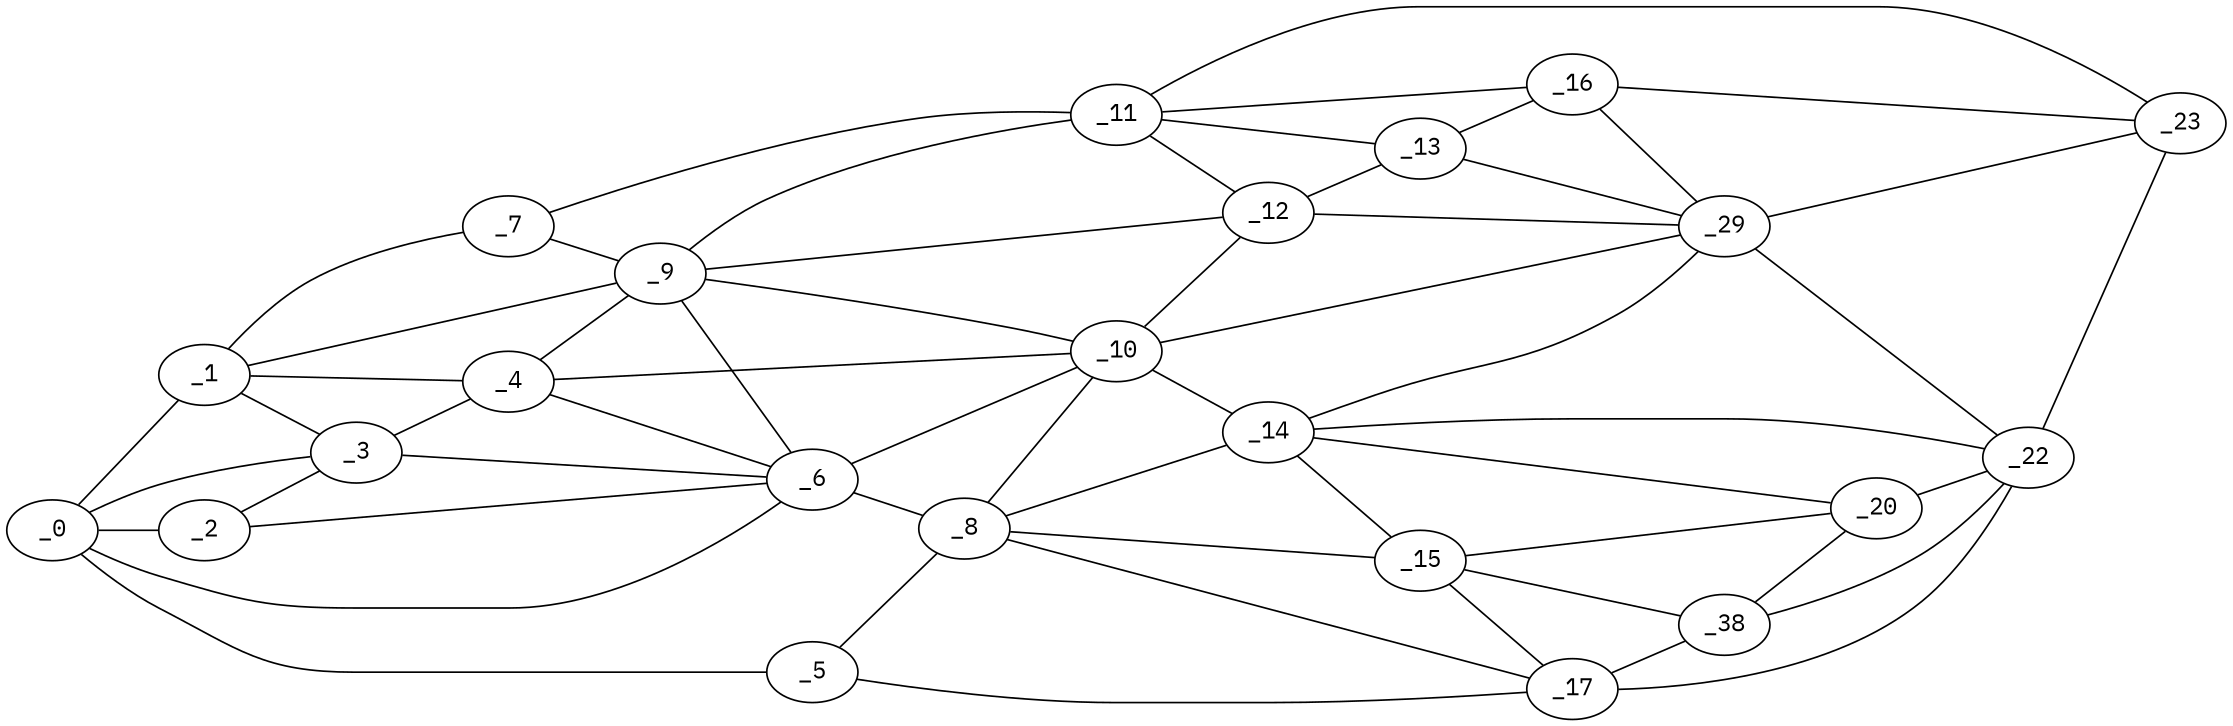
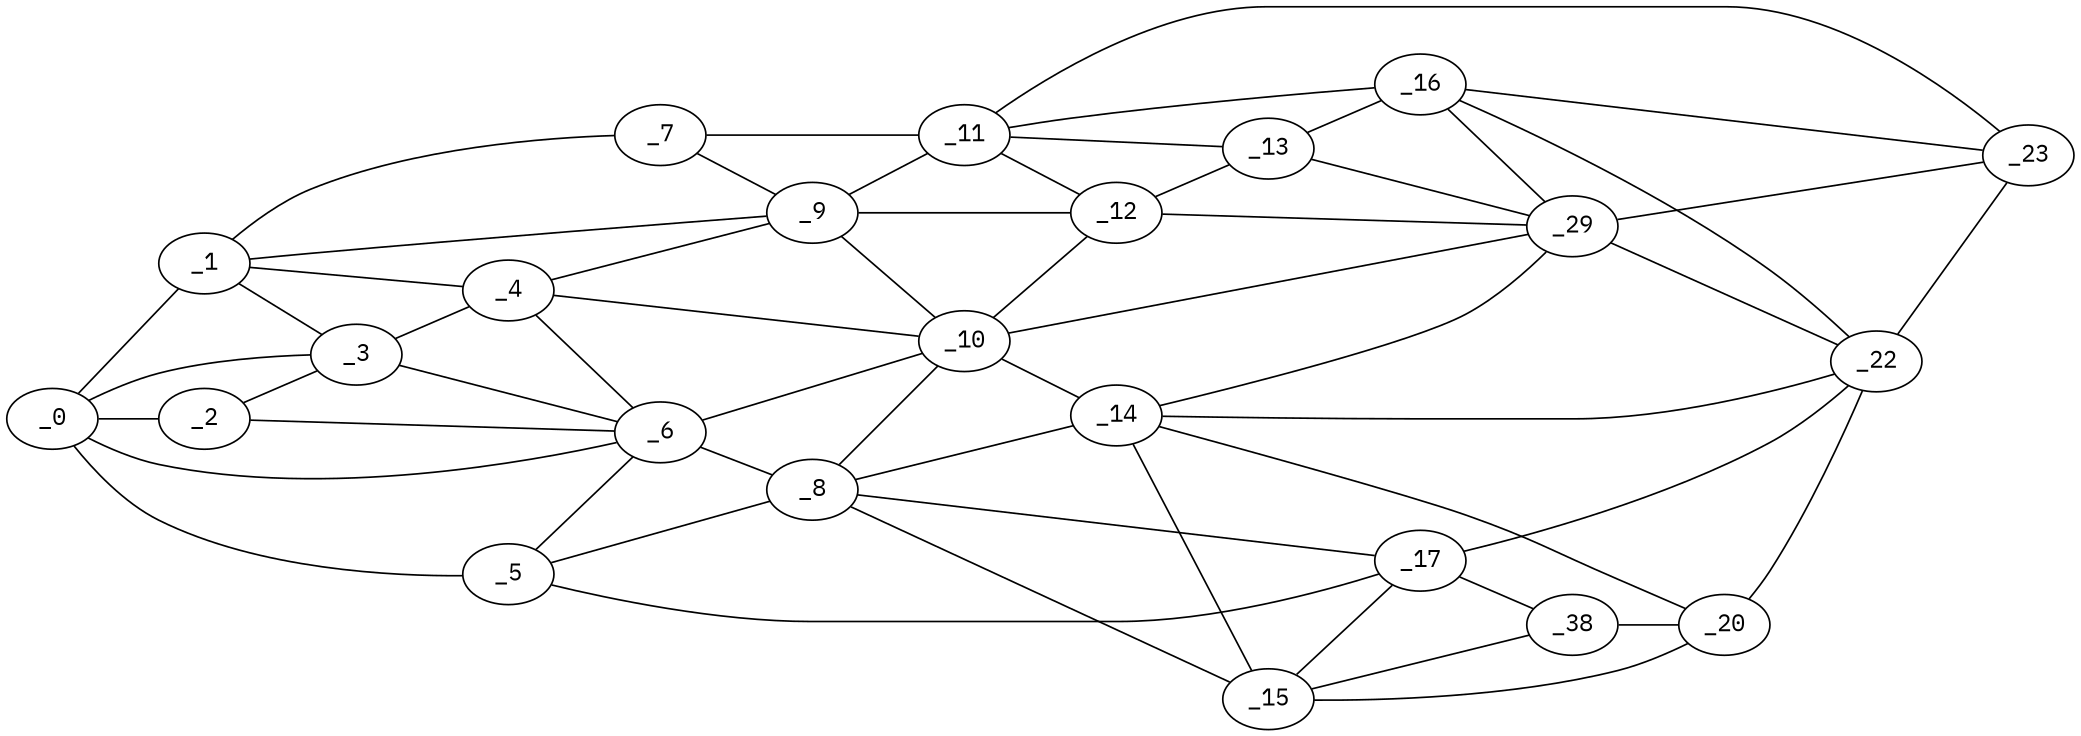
edge "_9" -- "_6": now "_5" -- "_6"
edge "_22" -- "_38": now "_22" -- "_16"
